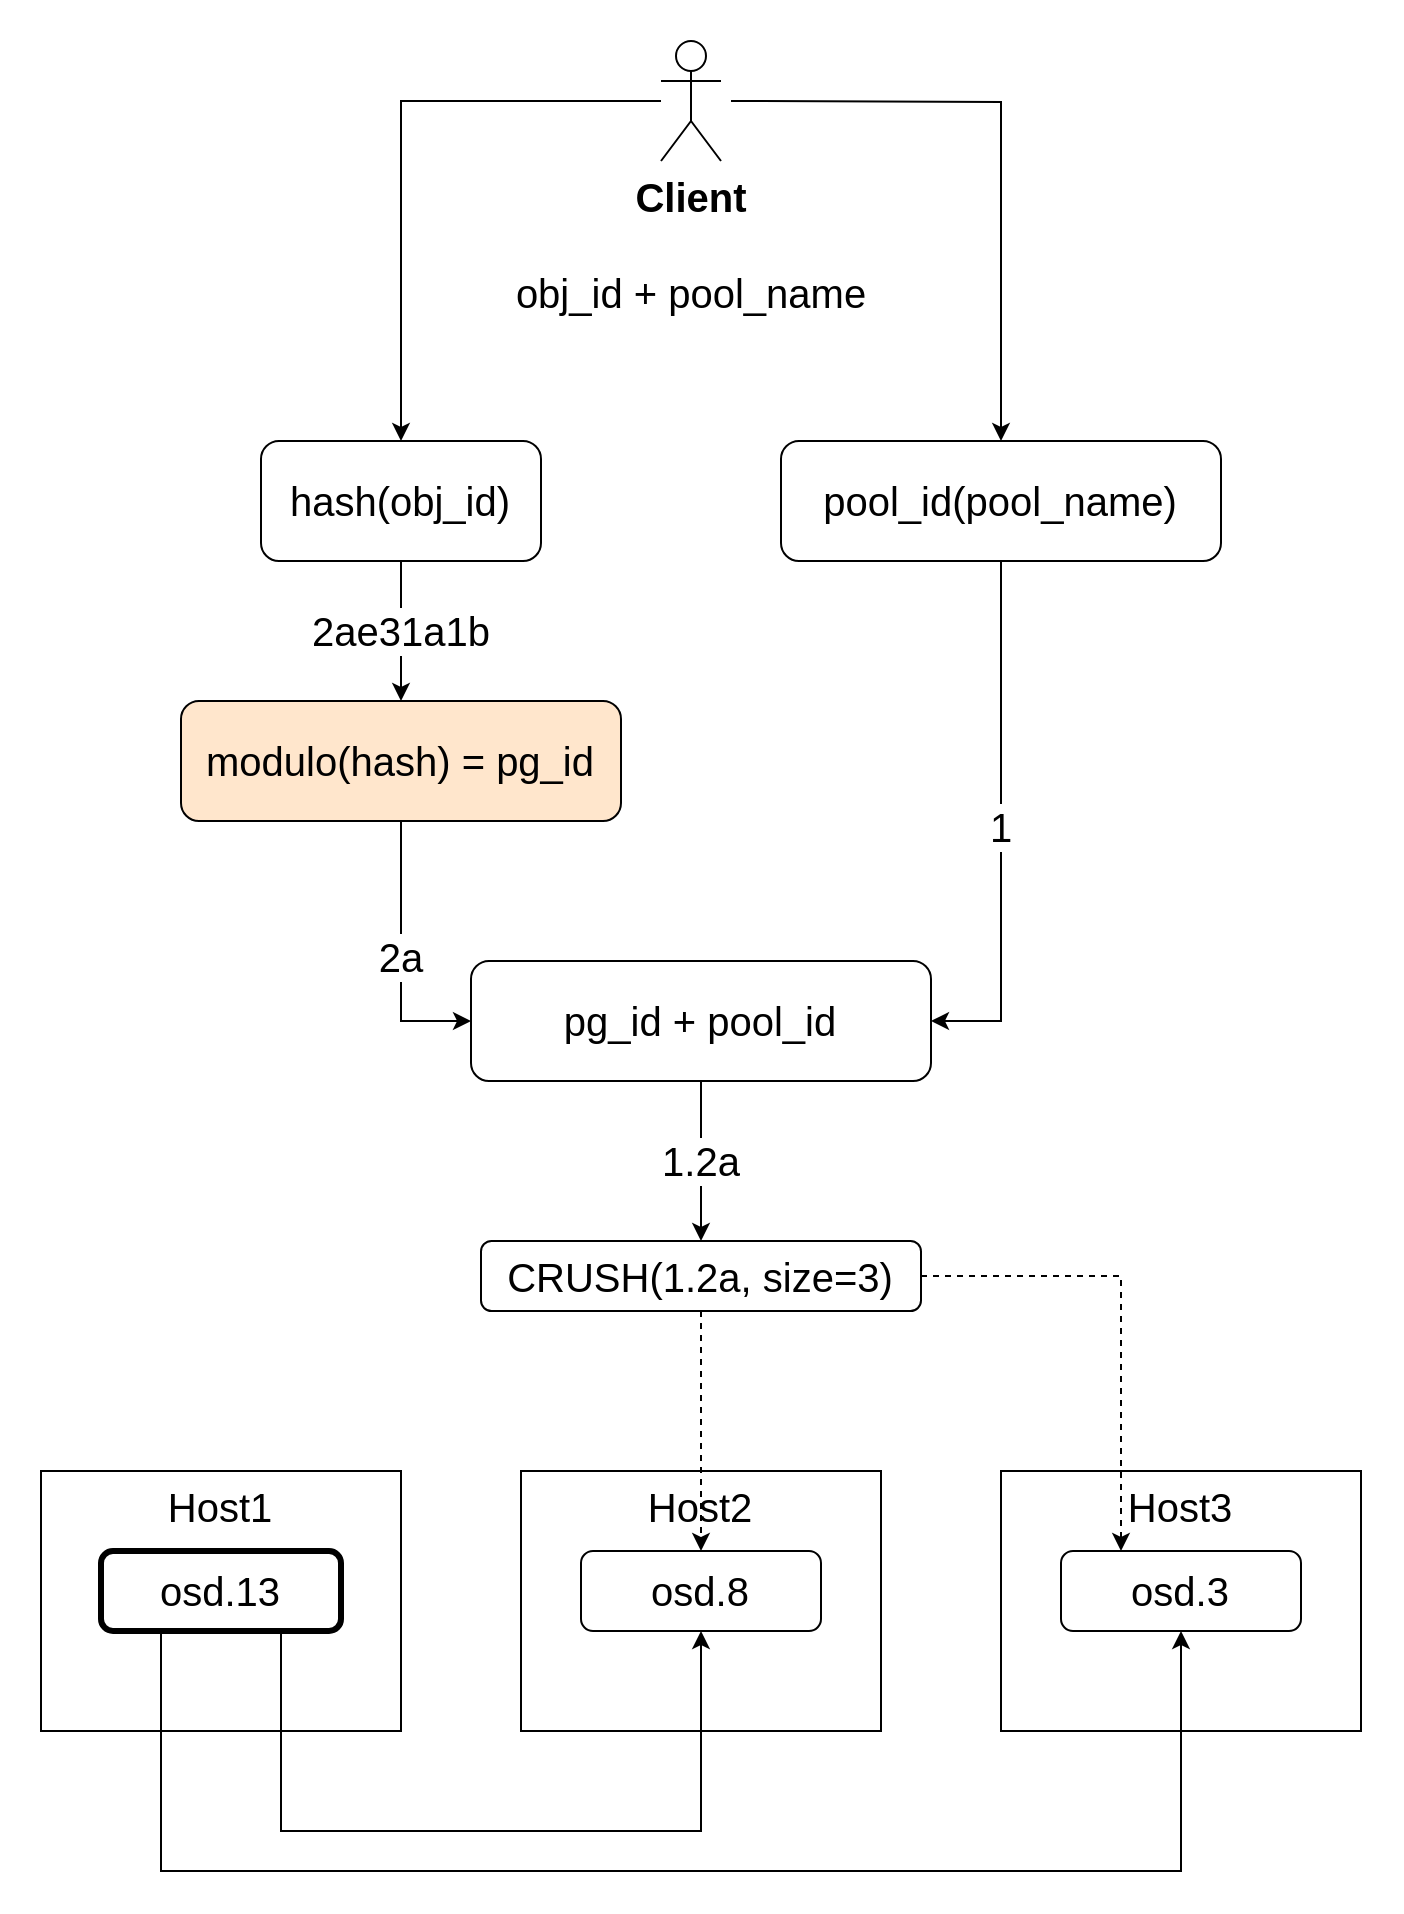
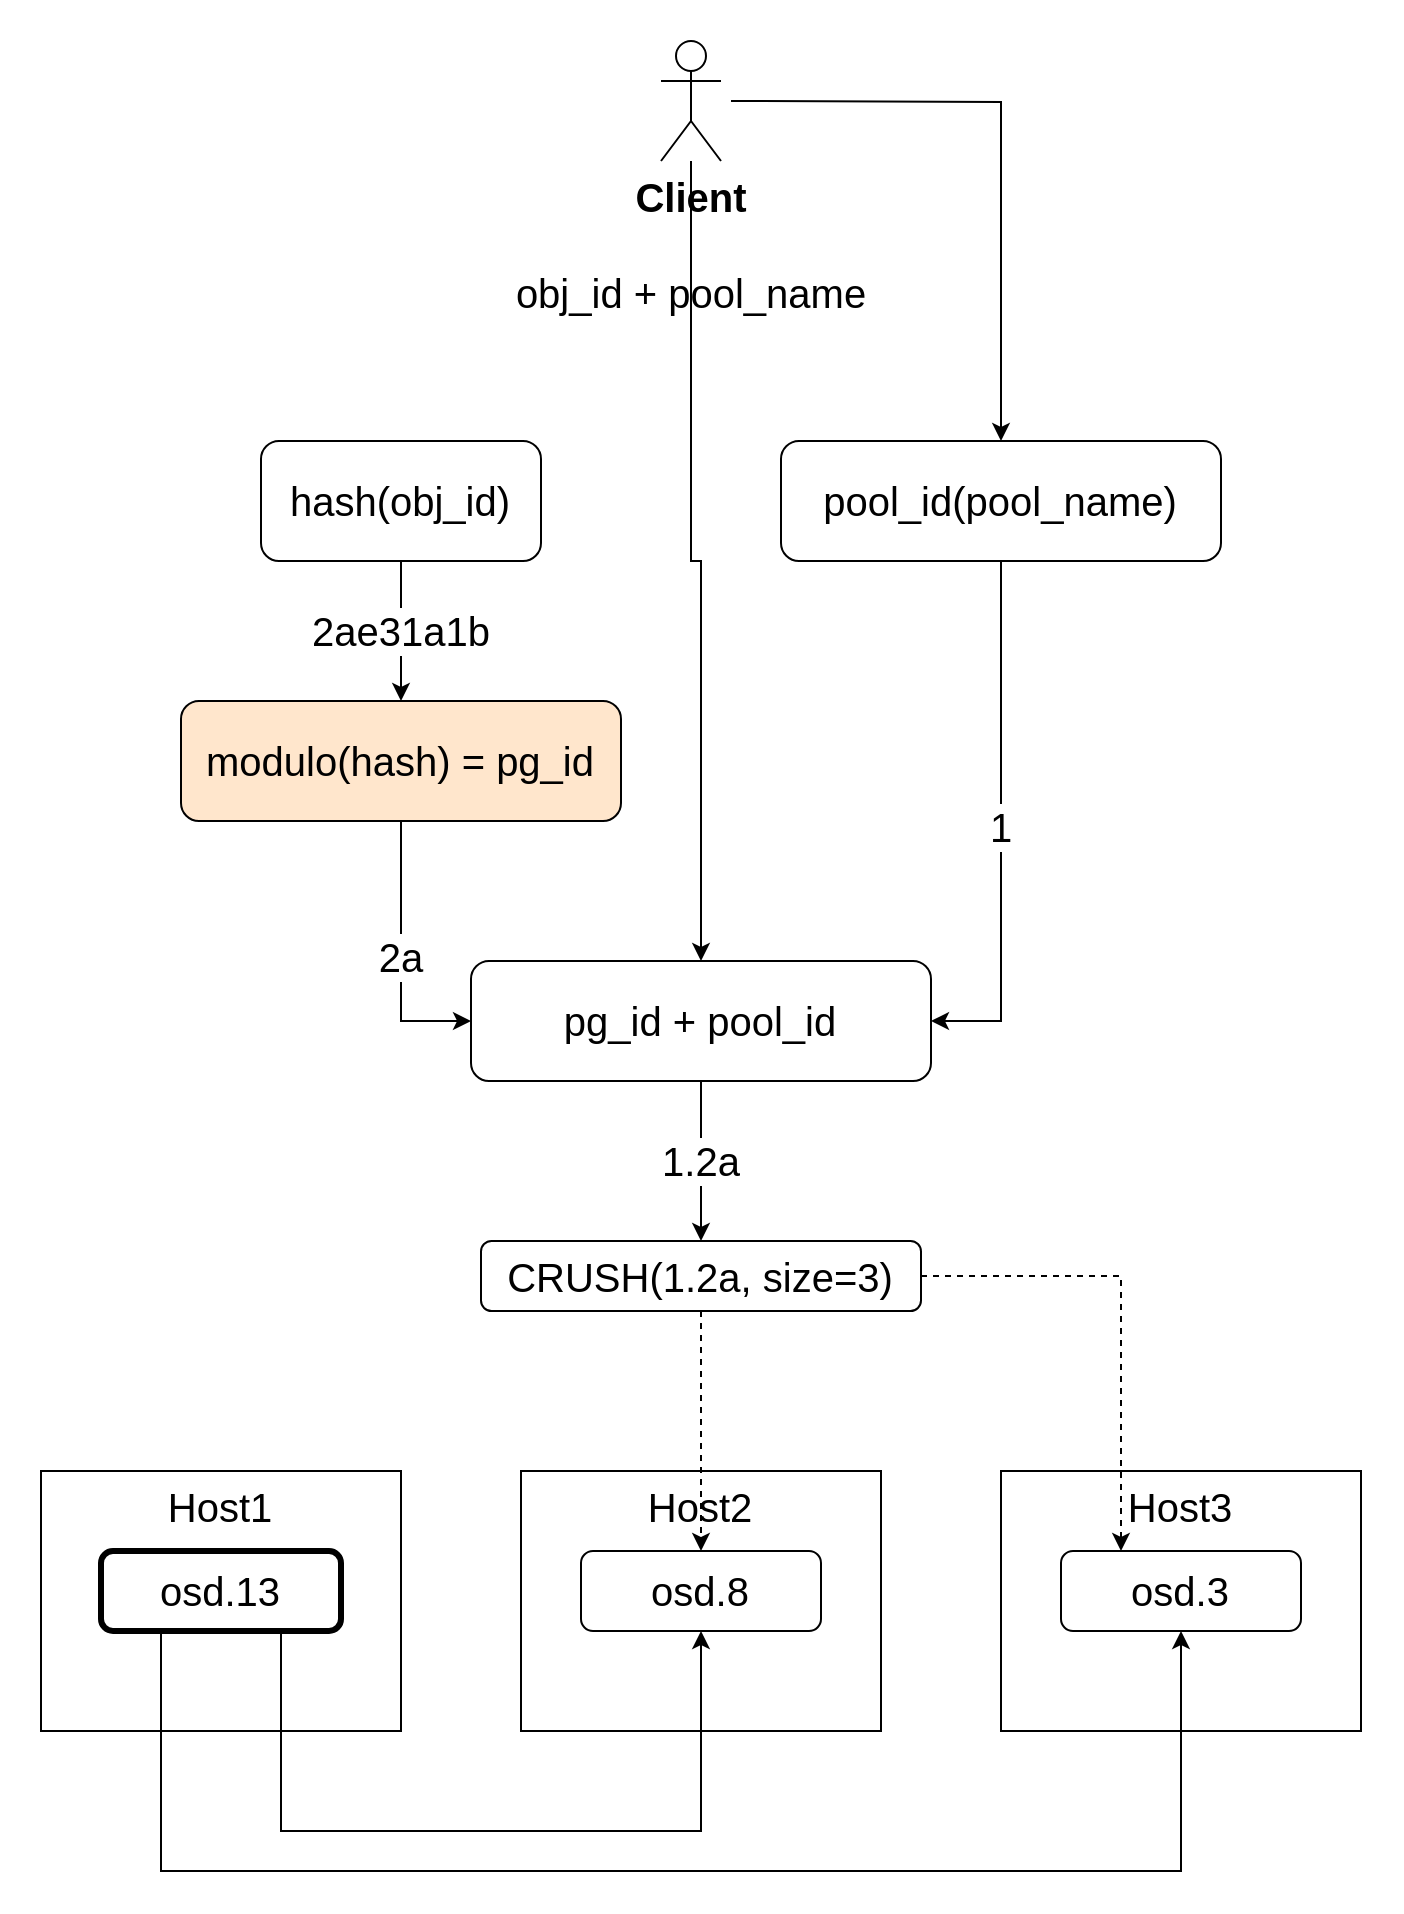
edge "Client obj_id + pool_name" -> "hash(obj_id)": now "Client obj_id + pool_name" -> "pg_id + pool_id"
